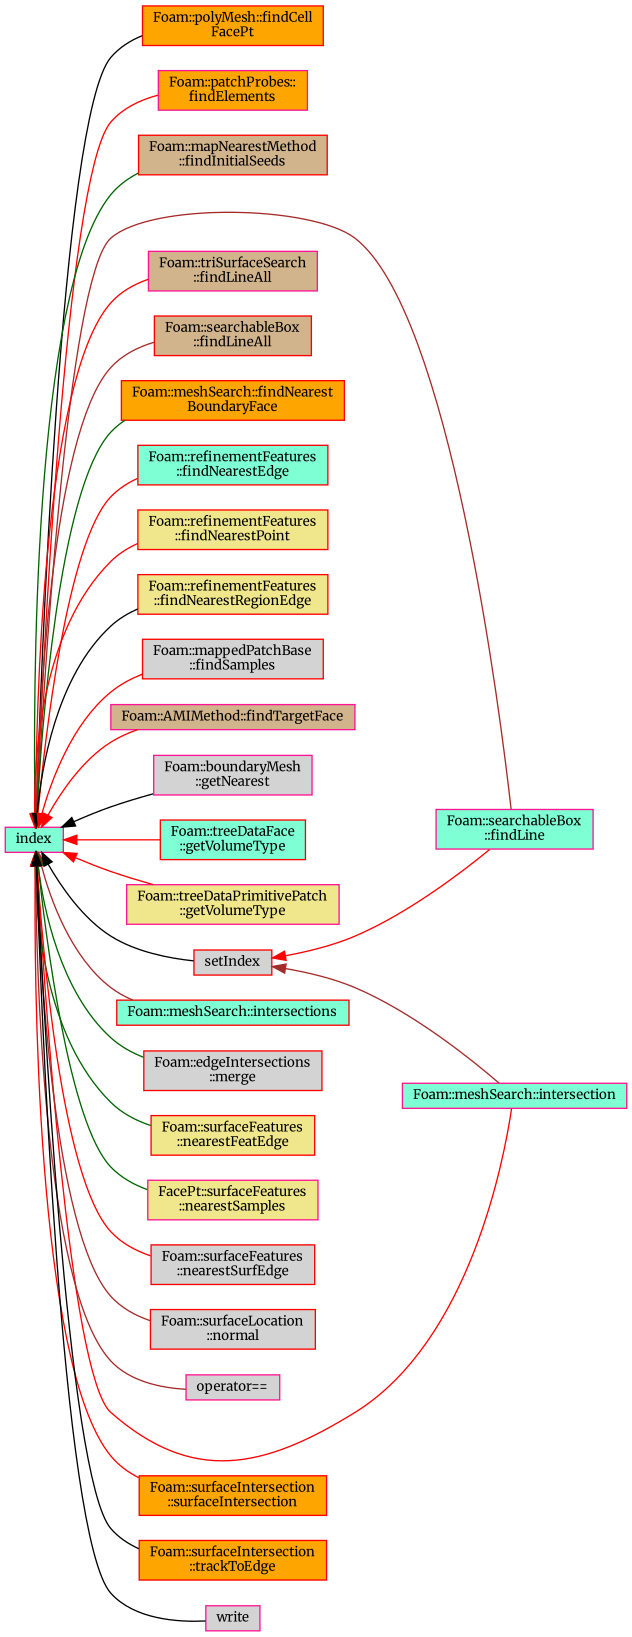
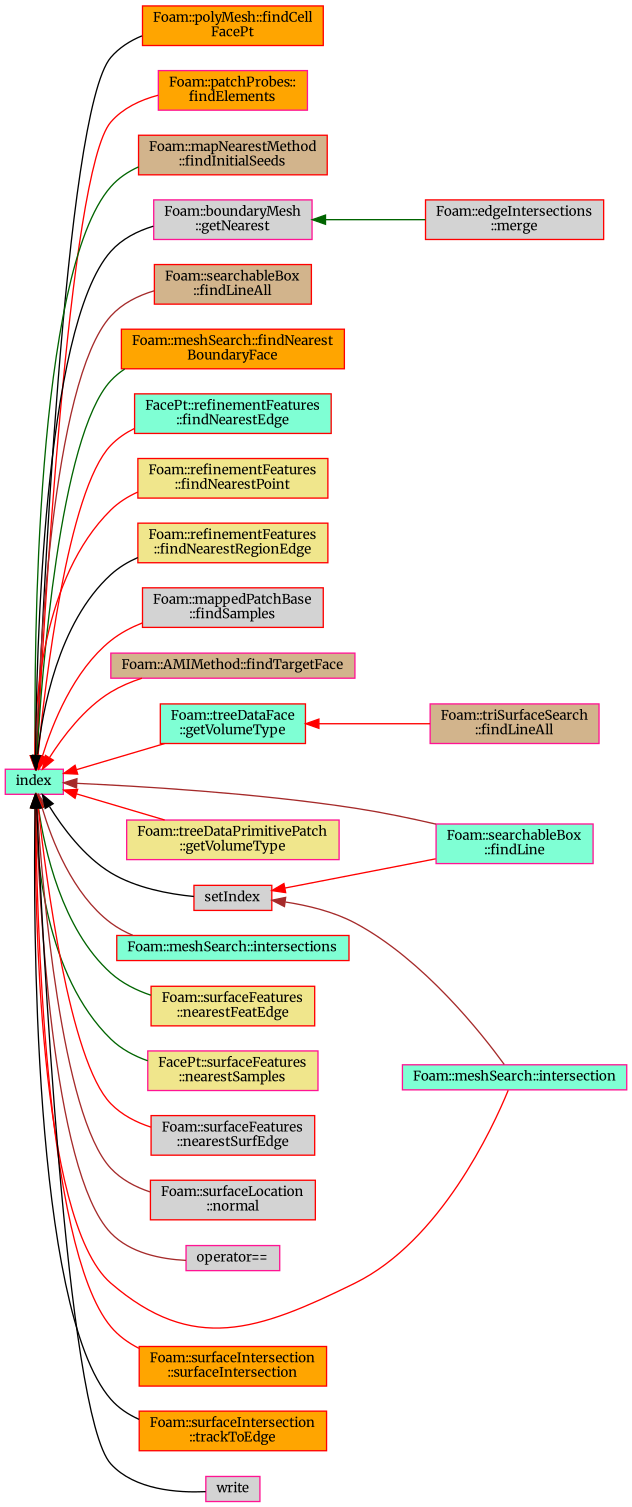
node "Foam::refinementFeatures ::findNearestEdge": label "Foam::refinementFeatures ::findNearestEdge" -> "FacePt::refinementFeatures ::findNearestEdge"
edge "Foam::triSurfaceSearch ::findLineAll" -> "index": now "Foam::triSurfaceSearch ::findLineAll" -> "Foam::treeDataFace ::getVolumeType"
edge "Foam::edgeIntersections ::merge" -> "index": now "Foam::edgeIntersections ::merge" -> "Foam::boundaryMesh ::getNearest"
